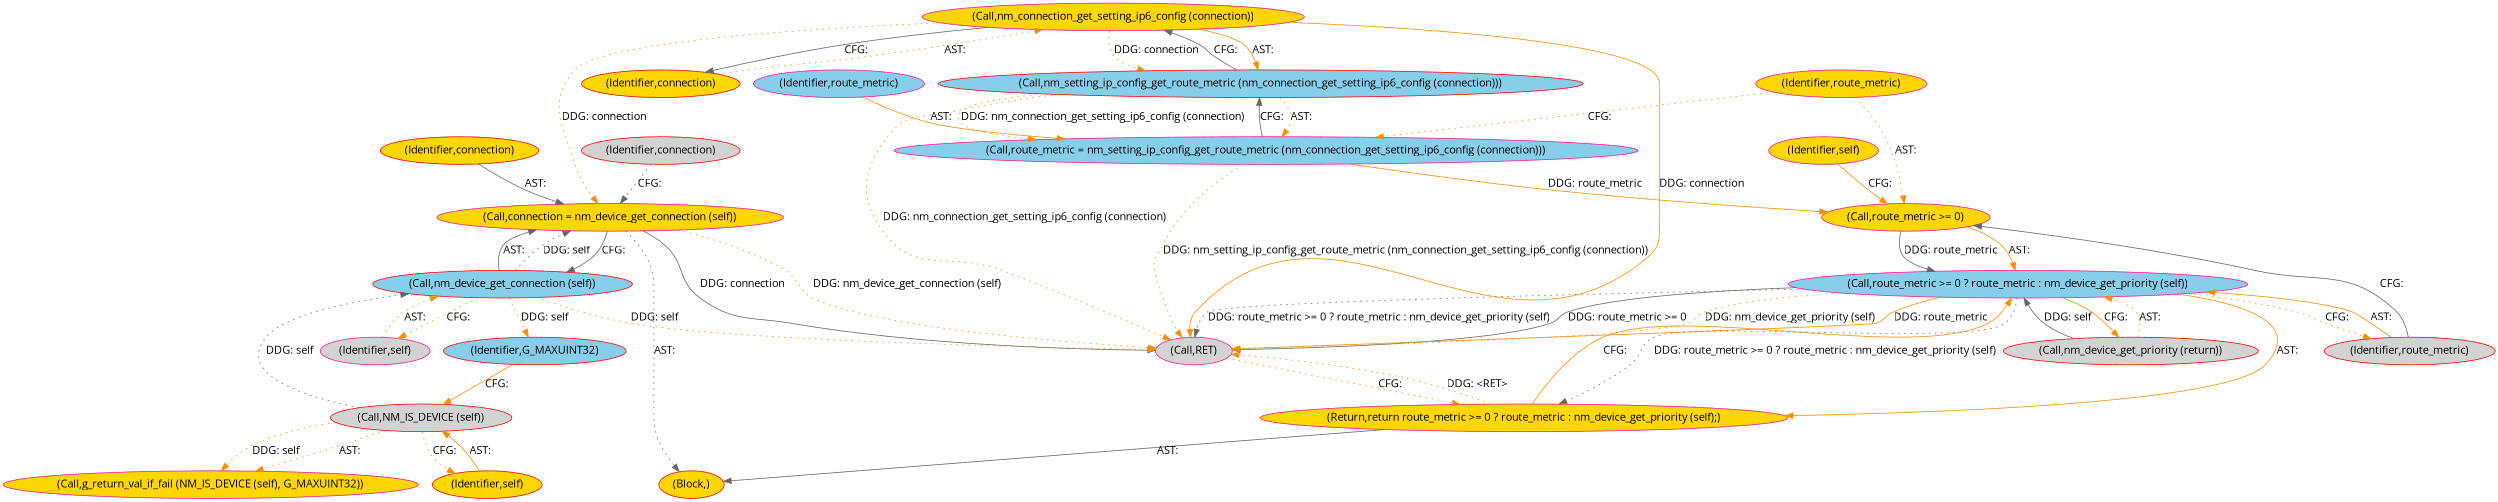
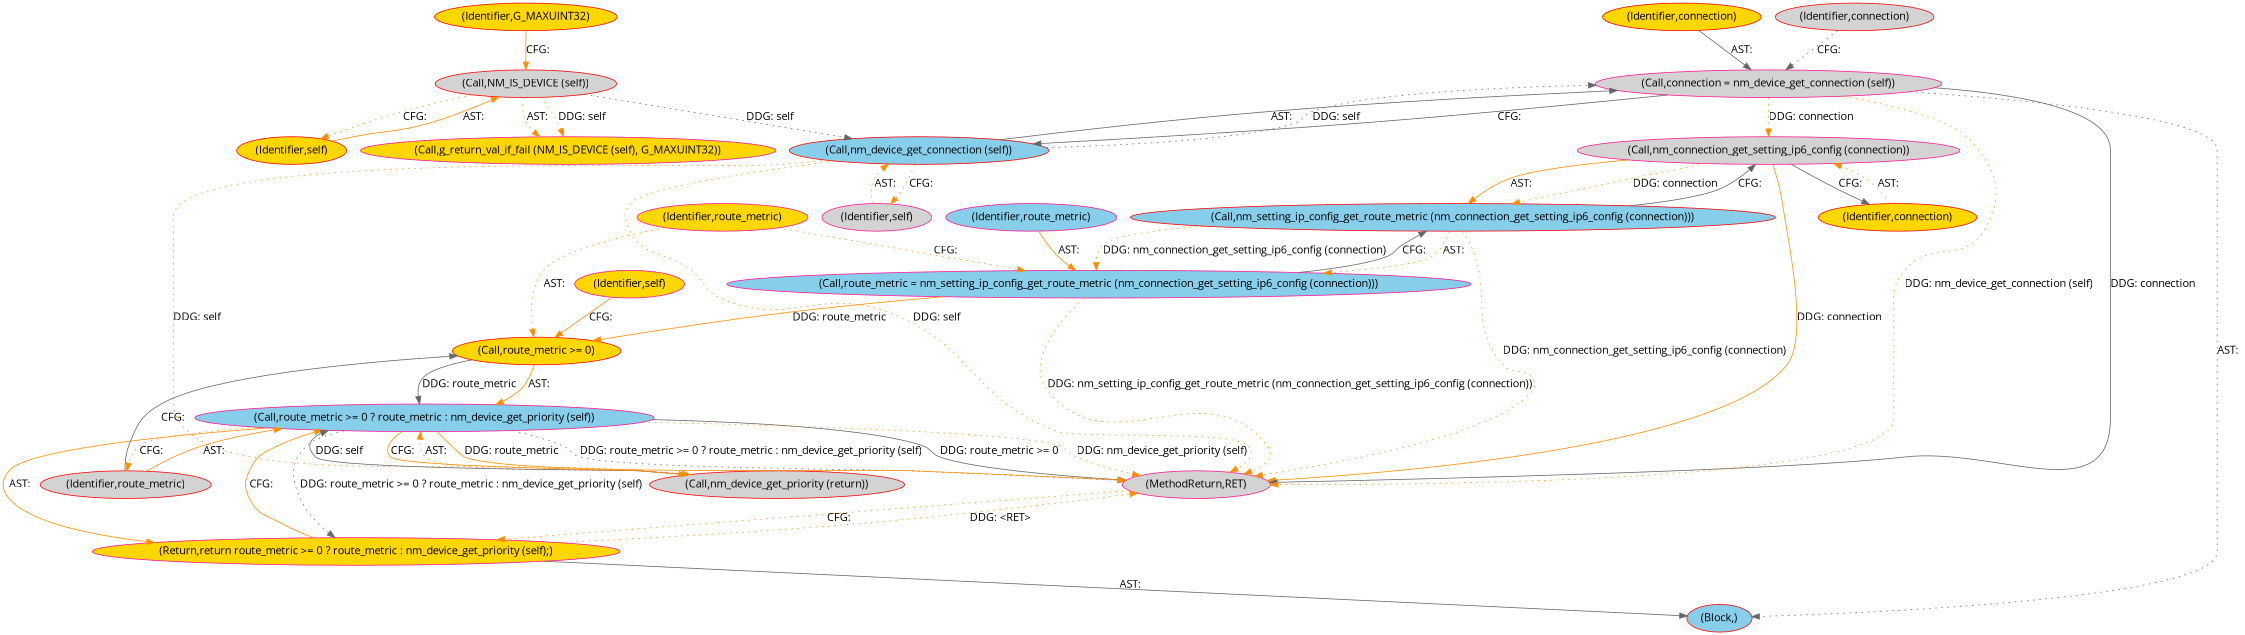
node "(Call,nm_connection_get_setting_ip6_config (connection))": fillcolor gold -> lightgrey
edge "(Call,nm_connection_get_setting_ip6_config (connection))" -> "(Call,connection = nm_device_get_connection (self))": reversed
node "(Call,connection = nm_device_get_connection (self))": fillcolor gold -> lightgrey
node "(Call,route_metric >= 0)": color deeppink -> red
edge "(Call,nm_device_get_connection (self))" -> "(Identifier,G_MAXUINT32)": now "(Call,nm_device_get_connection (self))" -> "(Call,nm_device_get_priority (return))"
node "(Identifier,G_MAXUINT32)": fillcolor skyblue -> gold
node "(Call,RET)": label "(Call,RET)" -> "(MethodReturn,RET)"
node "(Block,)": fillcolor gold -> skyblue
